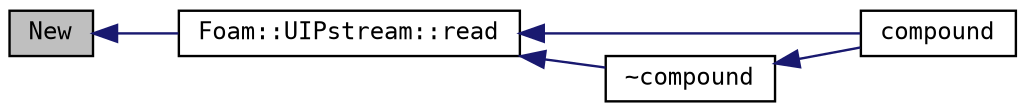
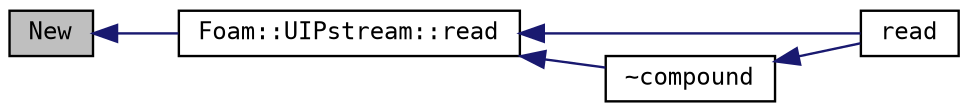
node "compound": label "compound" -> "read"
